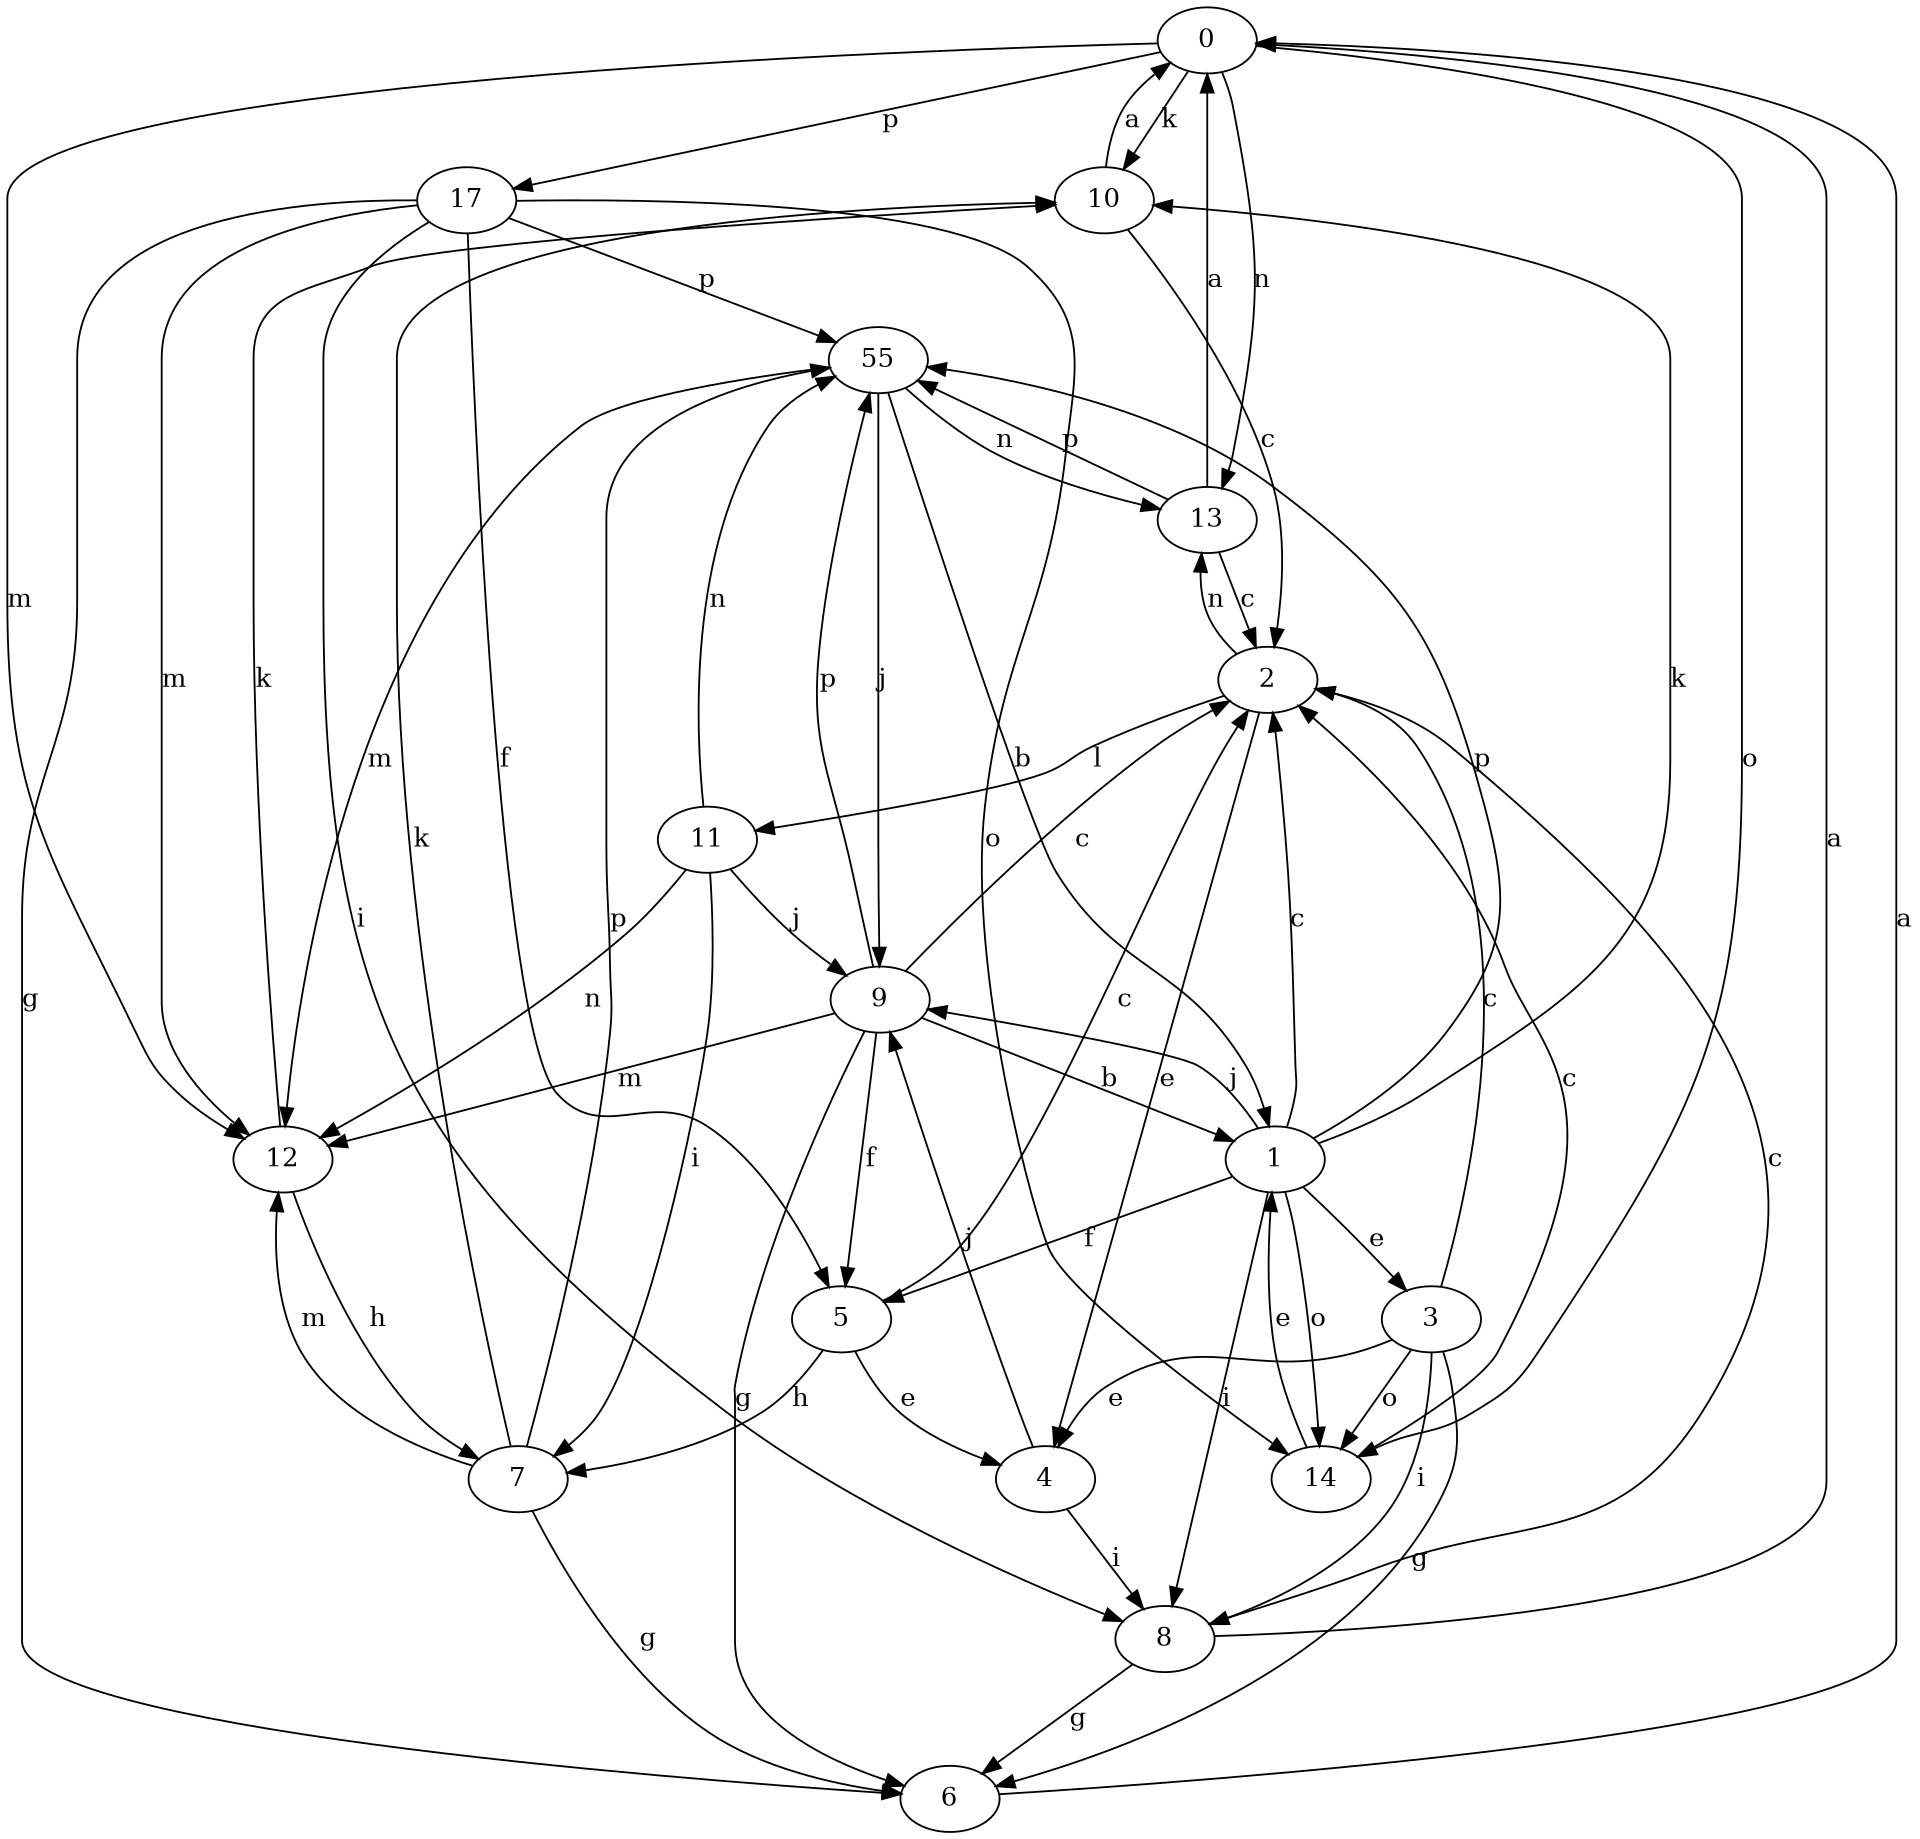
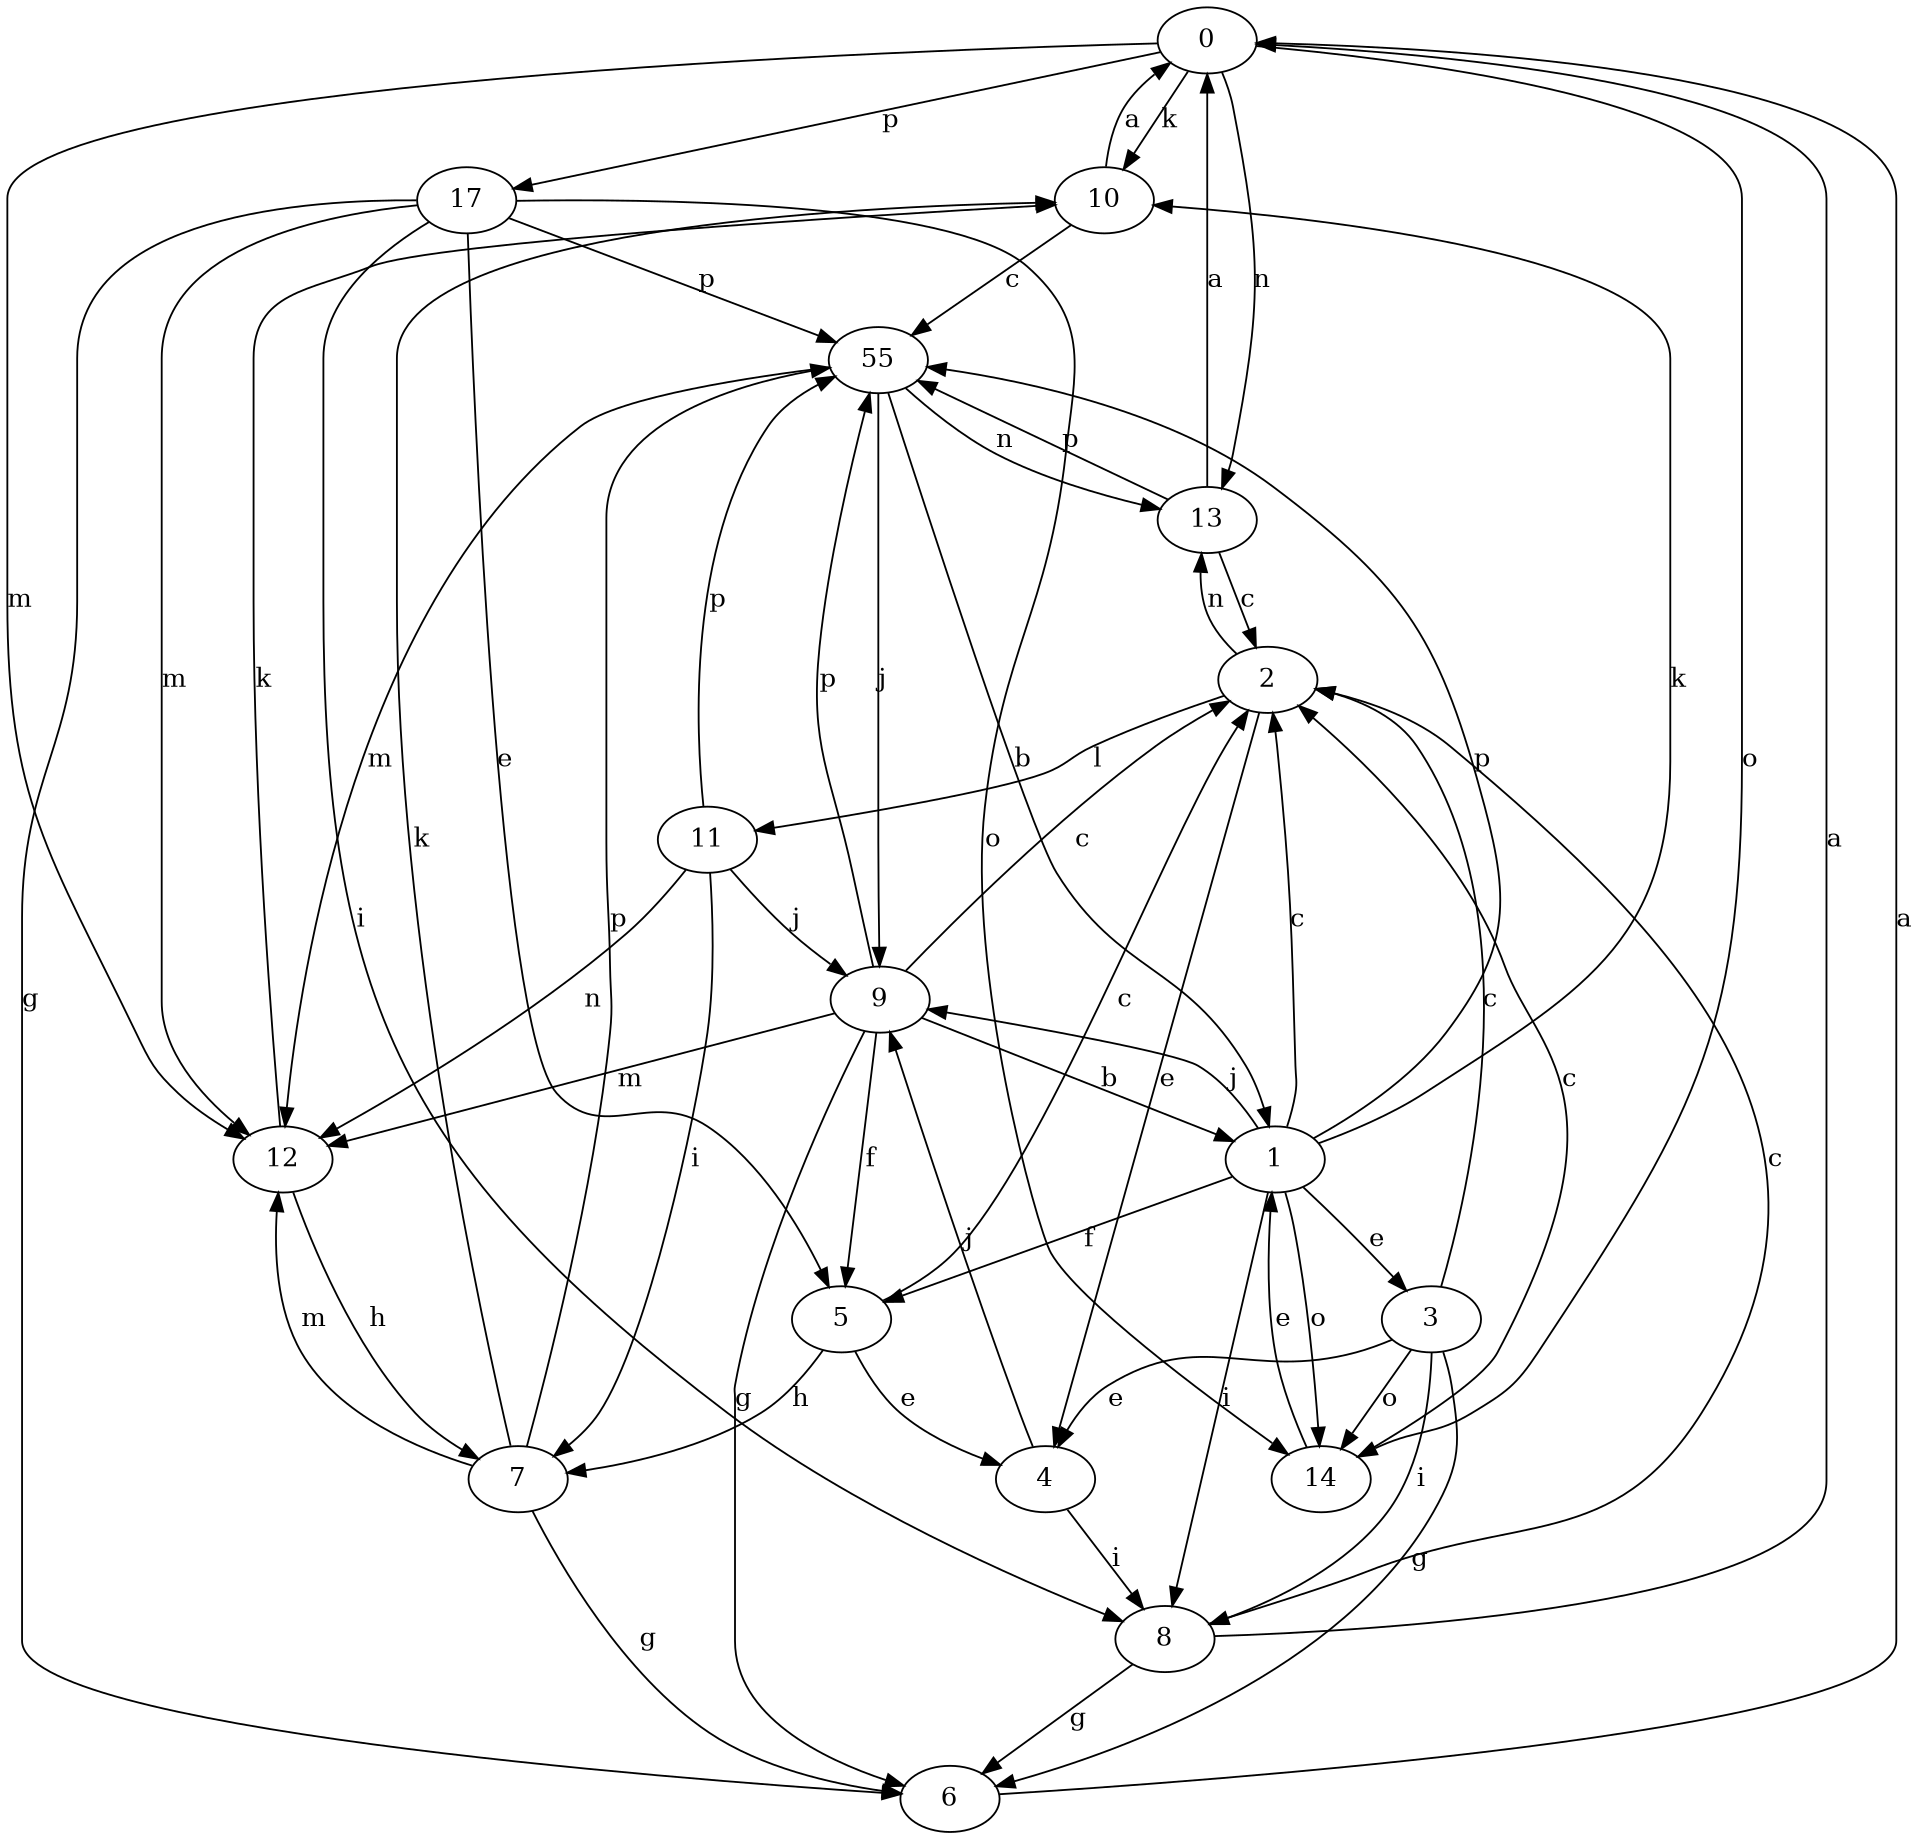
edge "10" -> "2": now "10" -> "55"
edge "11" -> "55": label "n" -> "p"
edge "17" -> "5": label "f" -> "e"
